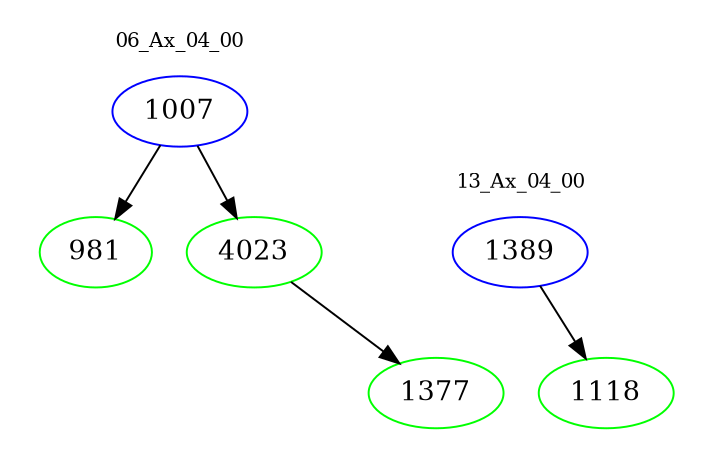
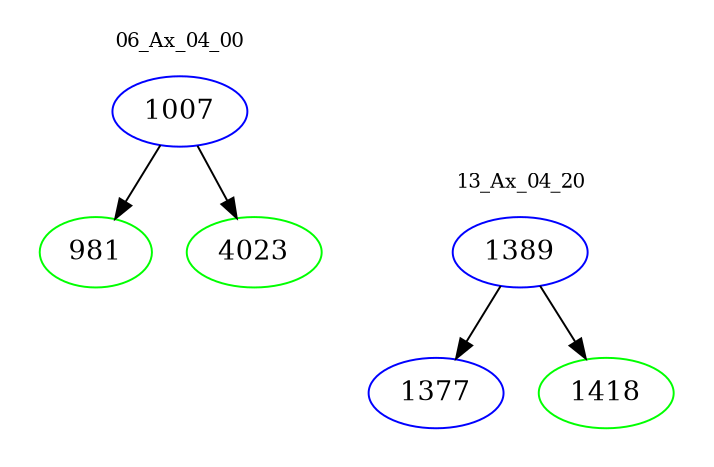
cluster "13_Ax_04_00": label "13_Ax_04_00" -> "13_Ax_04_20"
edge "4023" -> "1377": now "1389" -> "1377"
node "1377": color green -> blue
node "1118": label "1118" -> "1418"
